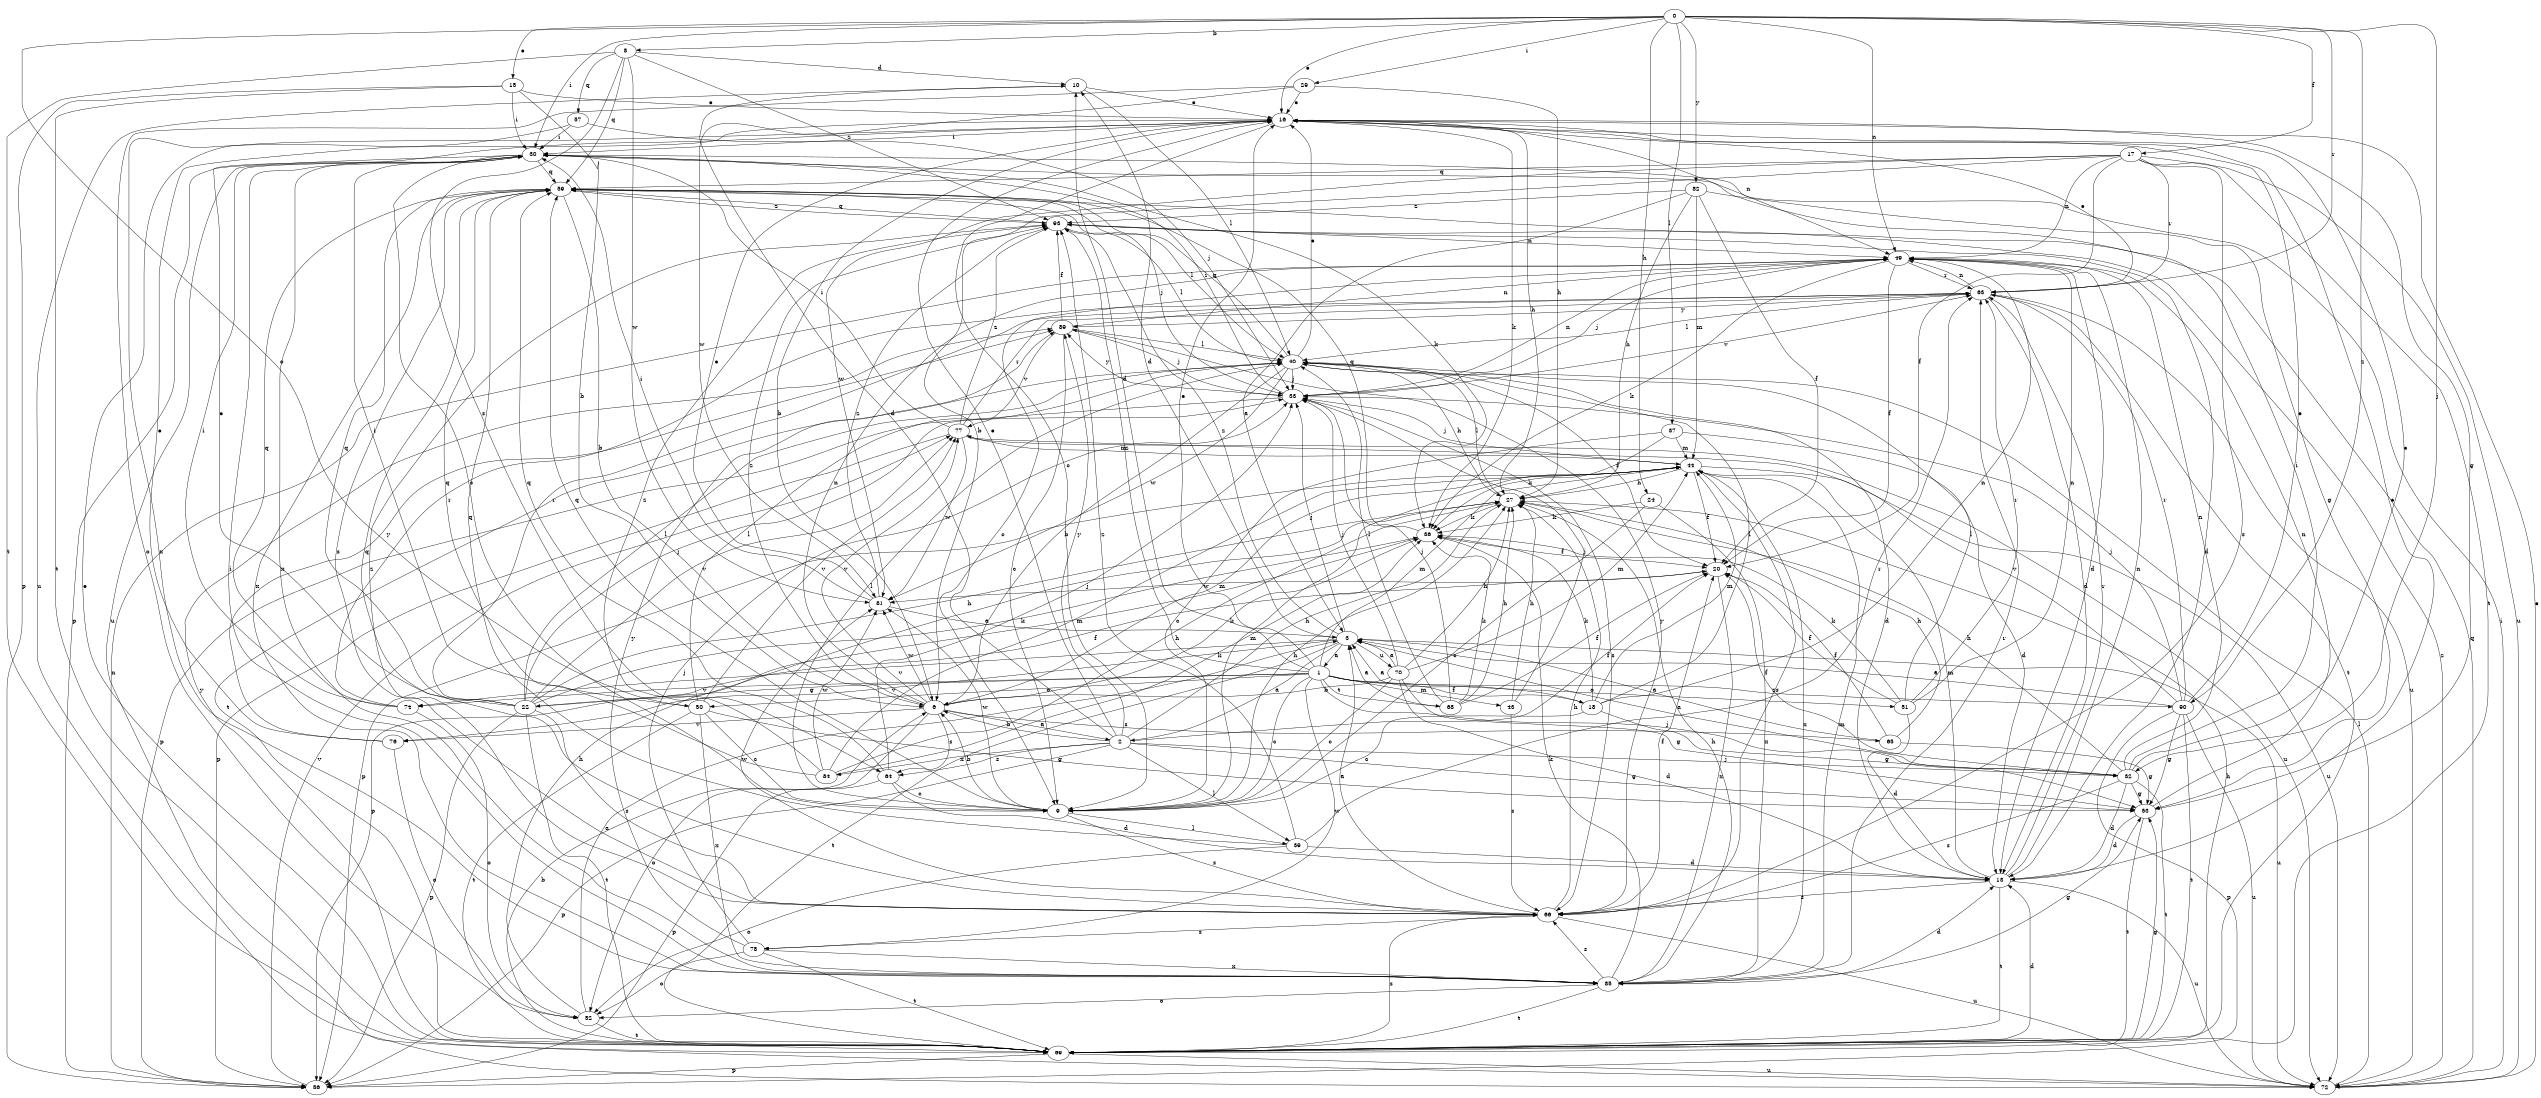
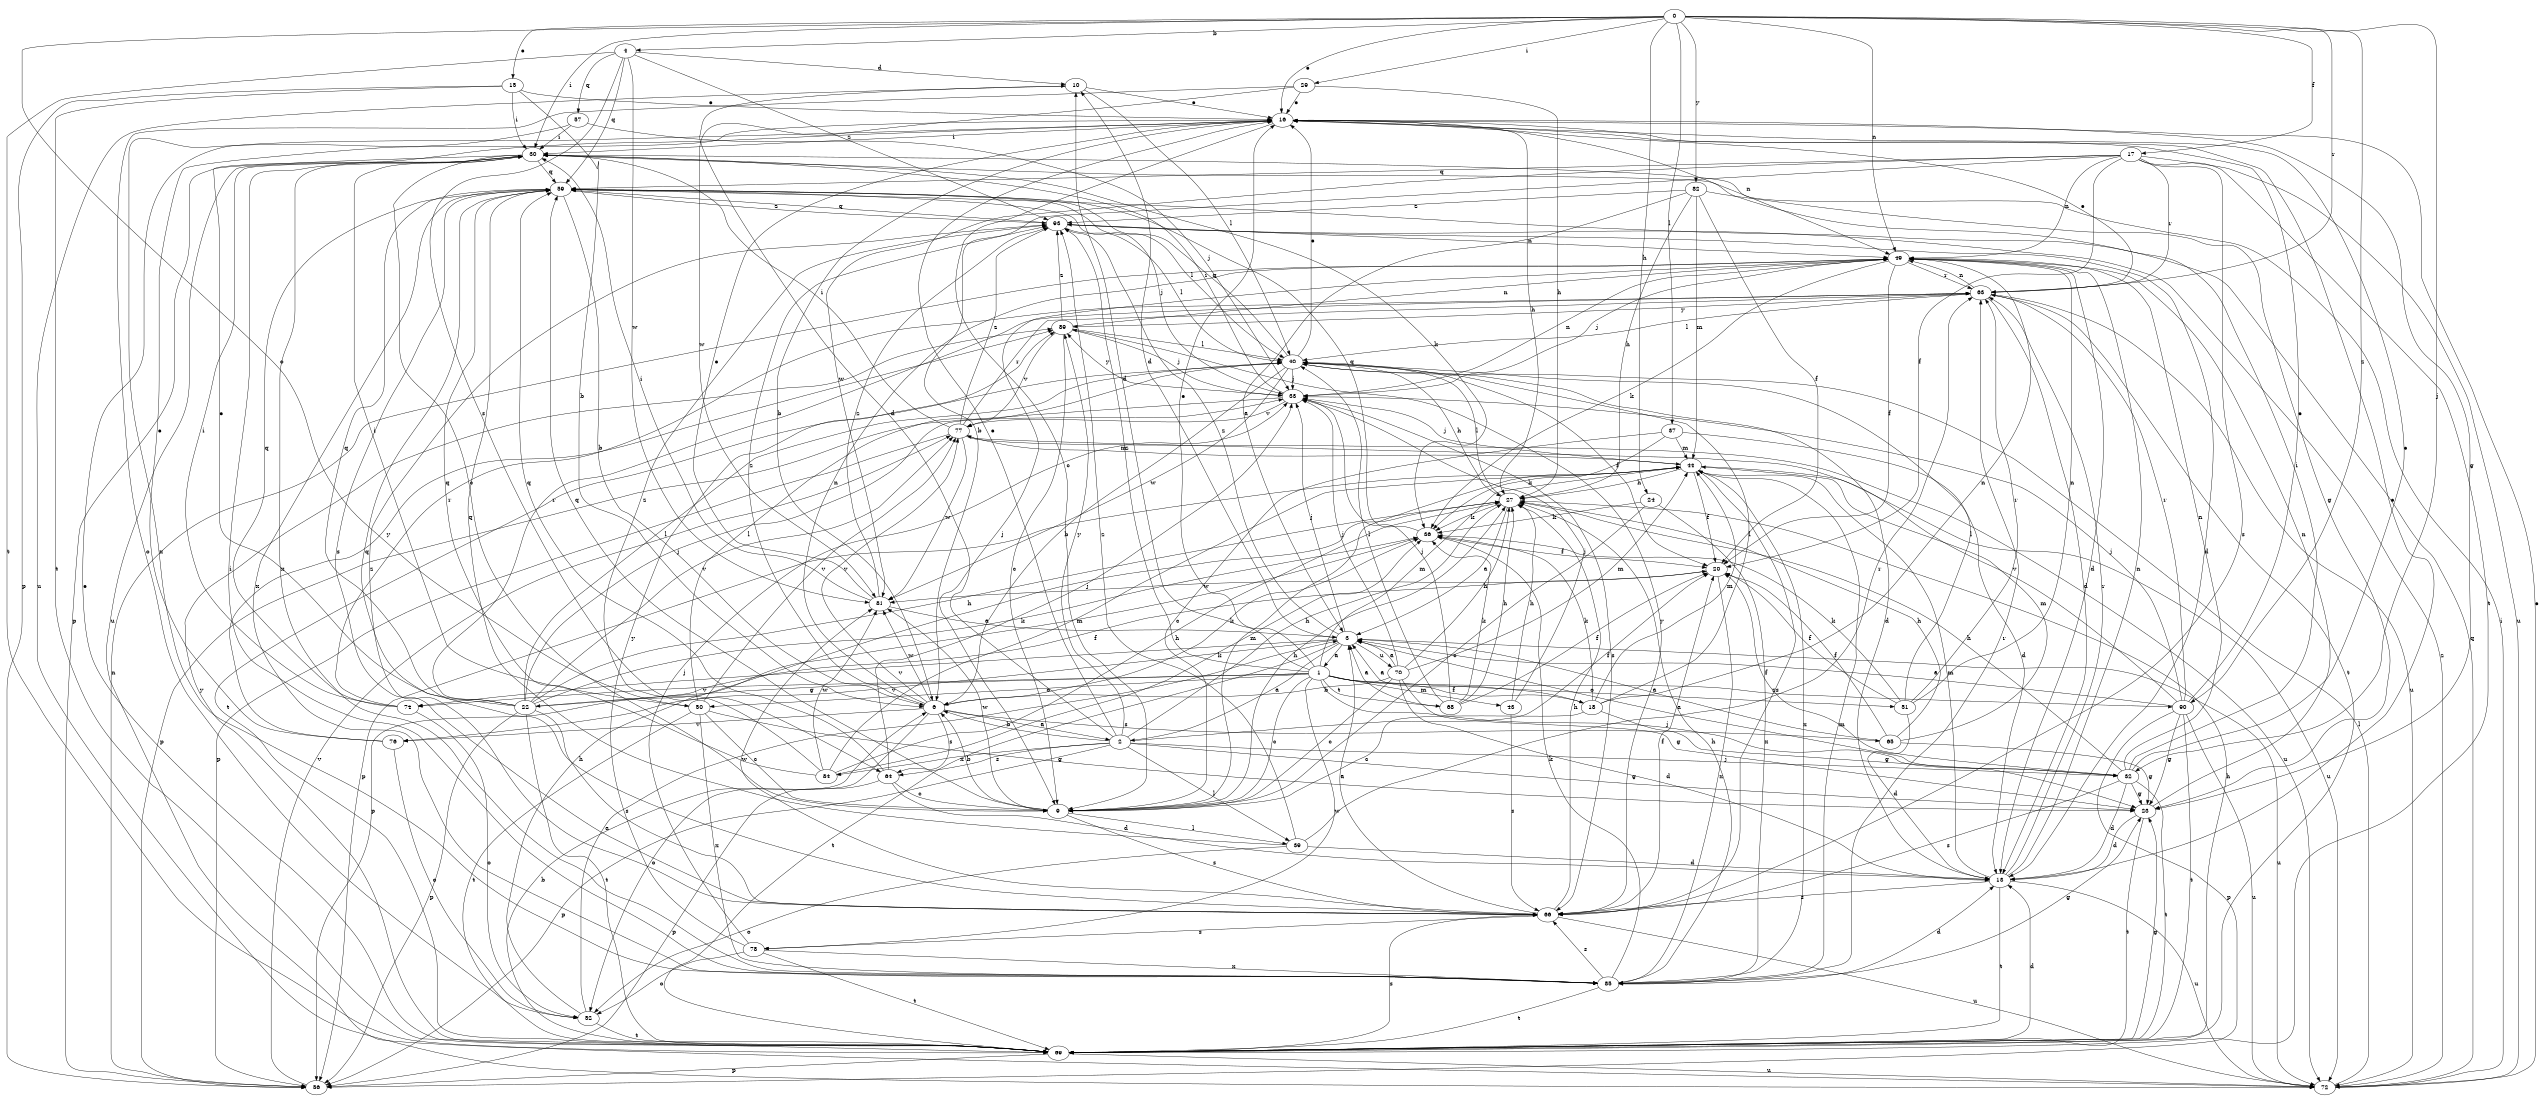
node "8": label "8" -> "4"
edge "16" -> "36": removed, label "k"
edge "89" -> "93": label "f" -> "z"
edge "33" -> "63": now "33" -> "77"
edge "6" -> "44": now "65" -> "44"
edge "49" -> "9": label "c" -> "j"
edge "9" -> "40": removed, label "l"
edge "27" -> "3": added, label "a"
node "53": label "53" -> "23"
edge "85" -> "52": removed, label "o"
